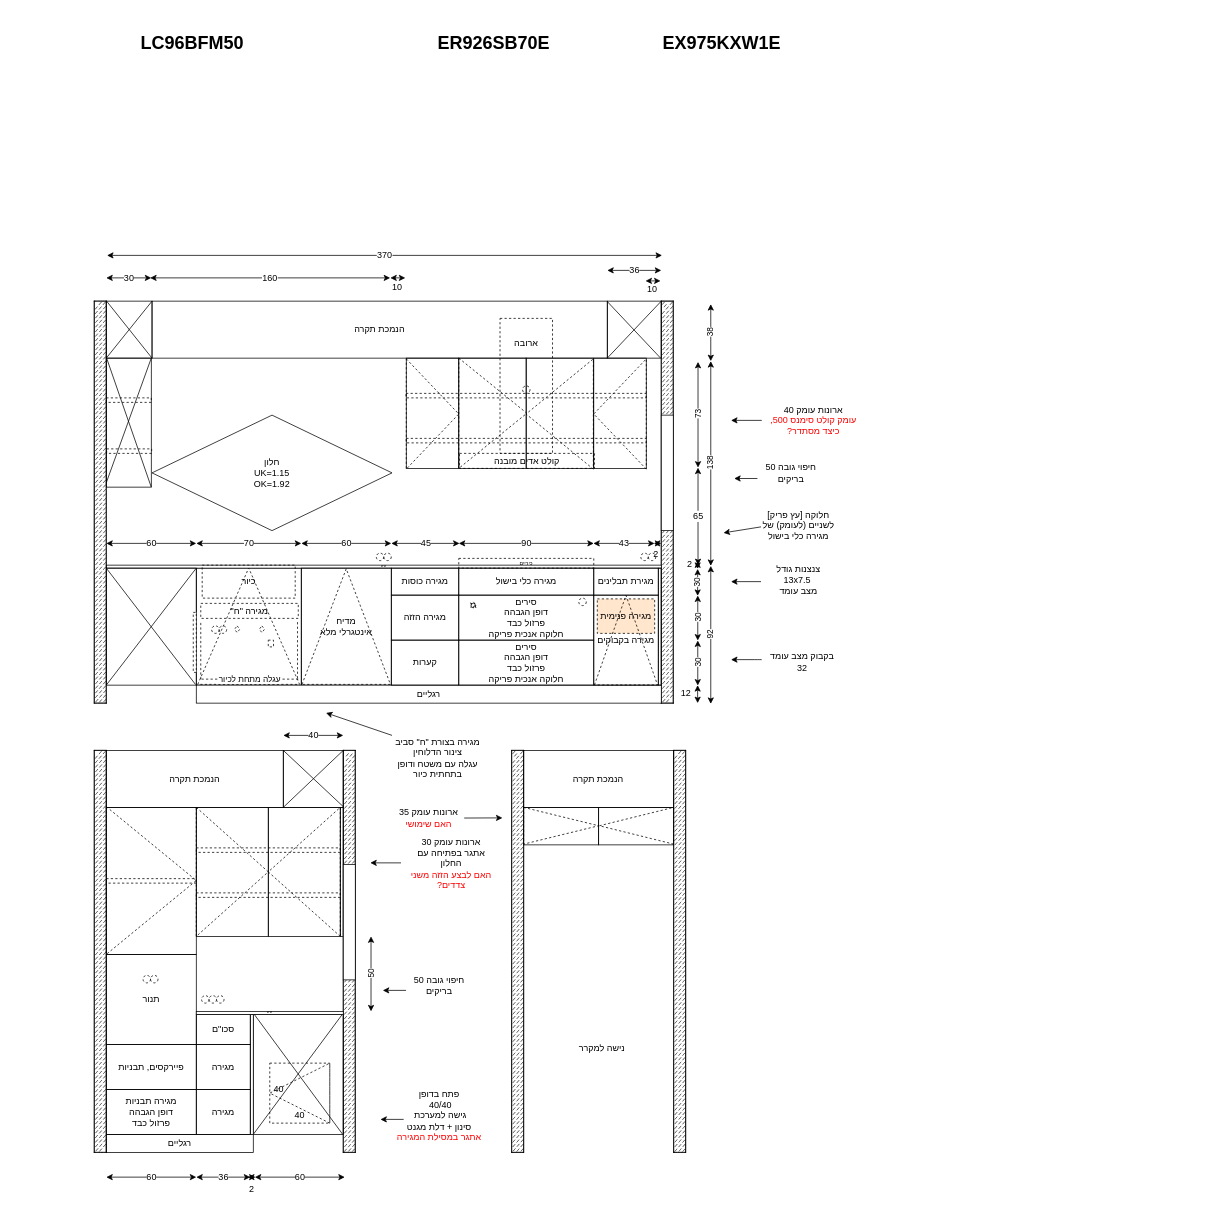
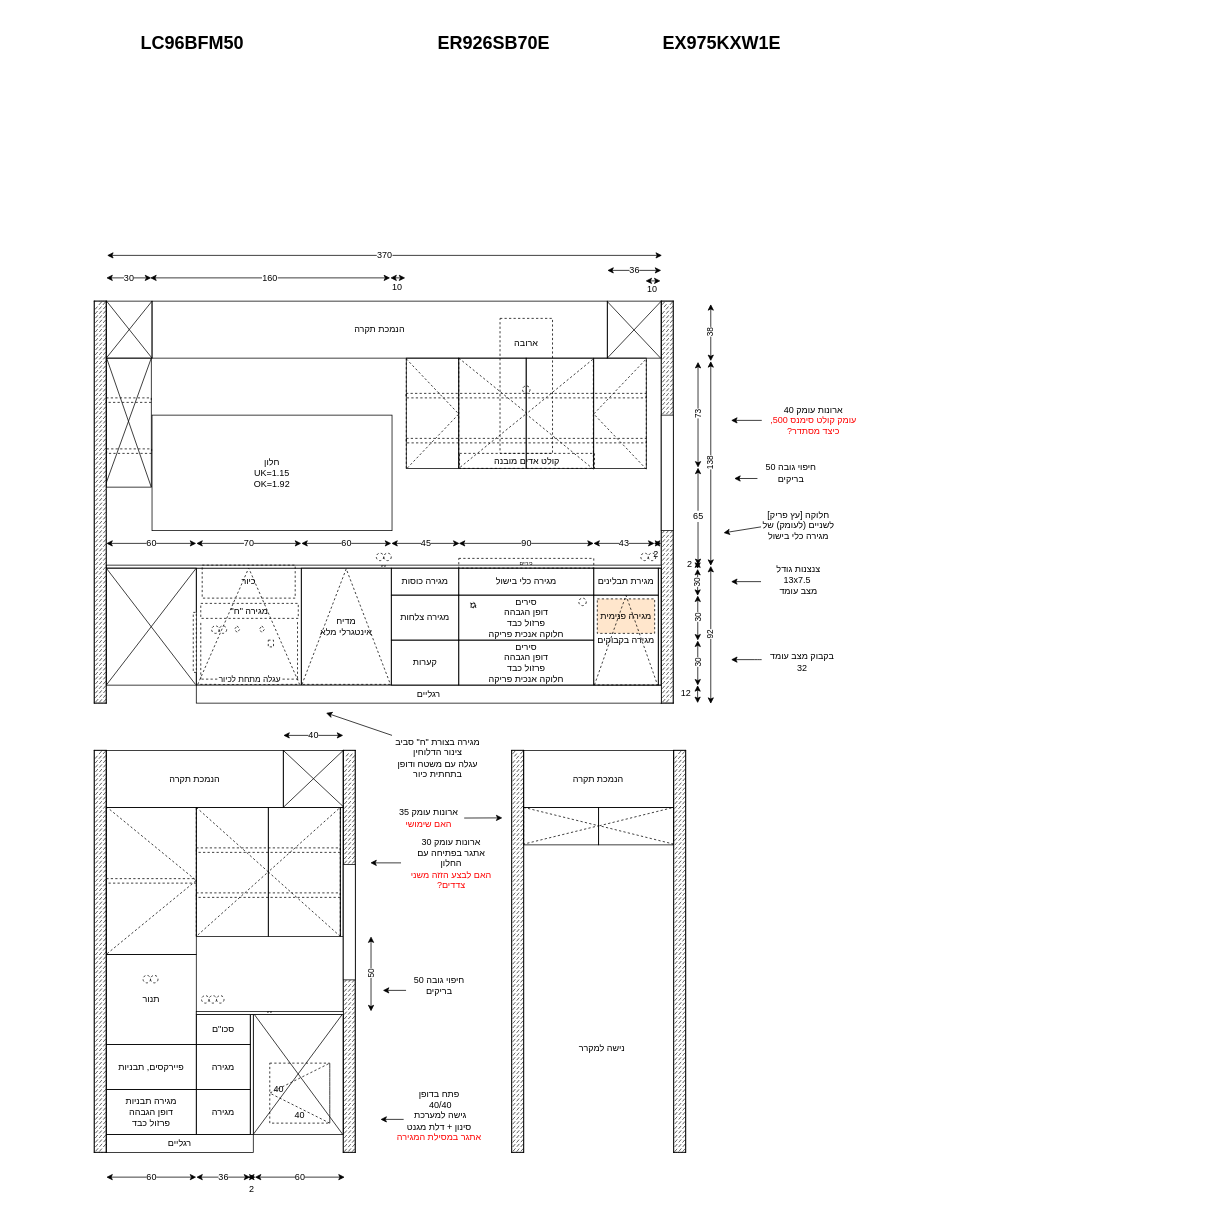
node "חלון UK=1.15 OK=1.92": shape diamond -> rectangle
node "מגירה הזזה": label "מגירה הזזה" -> "מגירה צלחות"
